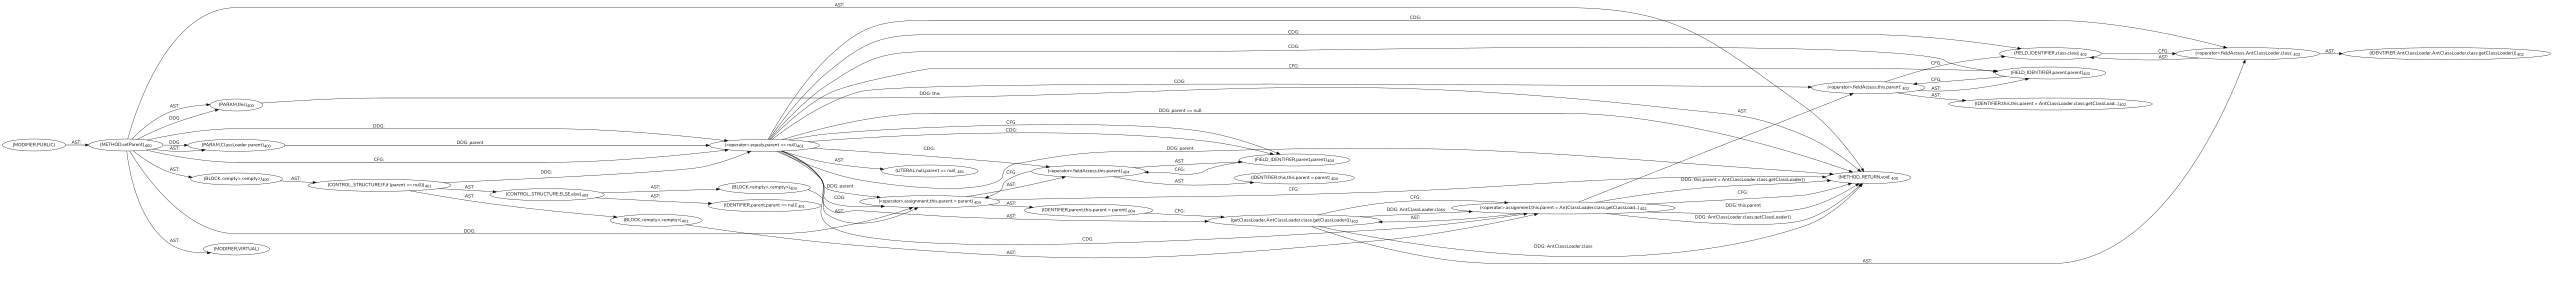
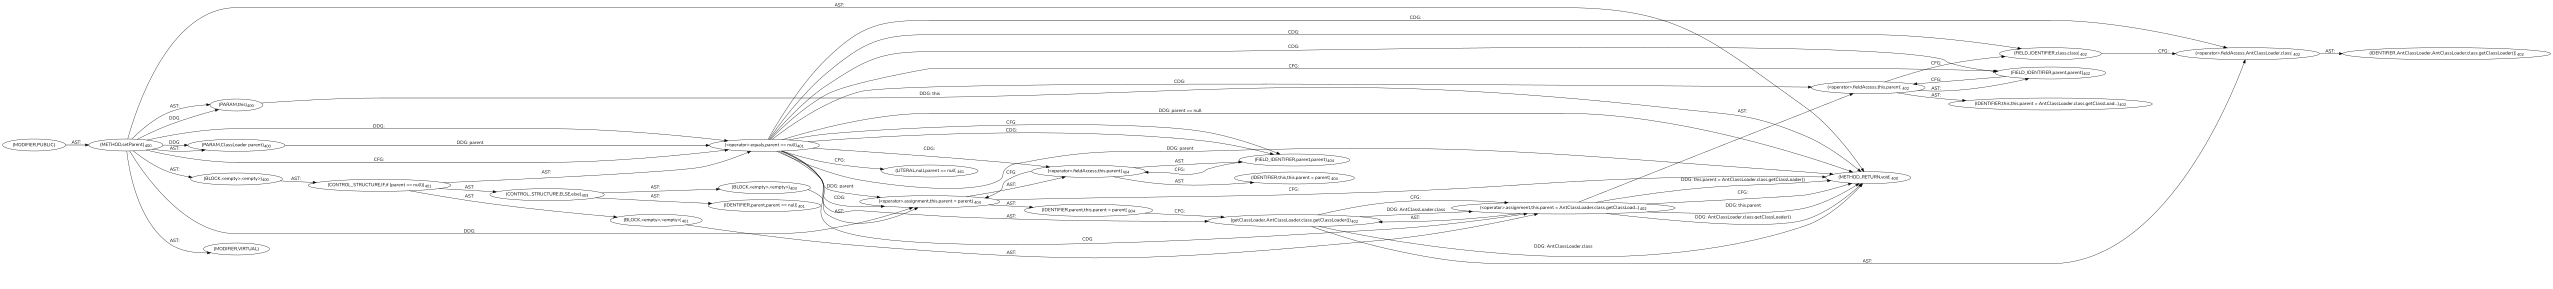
edge "(<operator>.fieldAccess,AntClassLoader.class)" -> "(FIELD_IDENTIFIER,class,class)": removed, label "AST:"
edge "(<operator>.equals,parent == null)" -> "(LITERAL,null,parent == null)": label "AST: " -> "CFG: "
edge "(CONTROL_STRUCTURE,IF,if (parent == null))" -> "(<operator>.equals,parent == null)": label "DDG: " -> "AST: "
